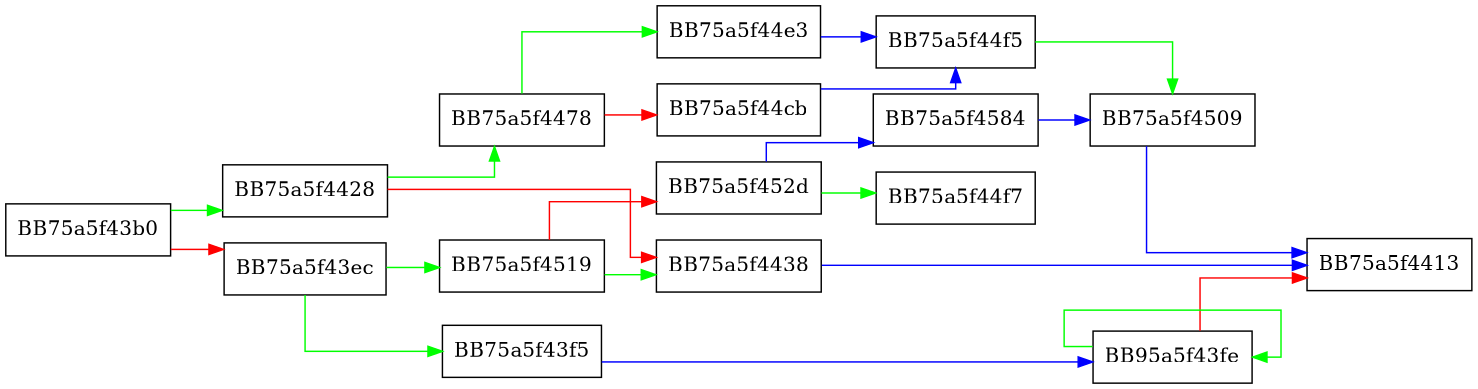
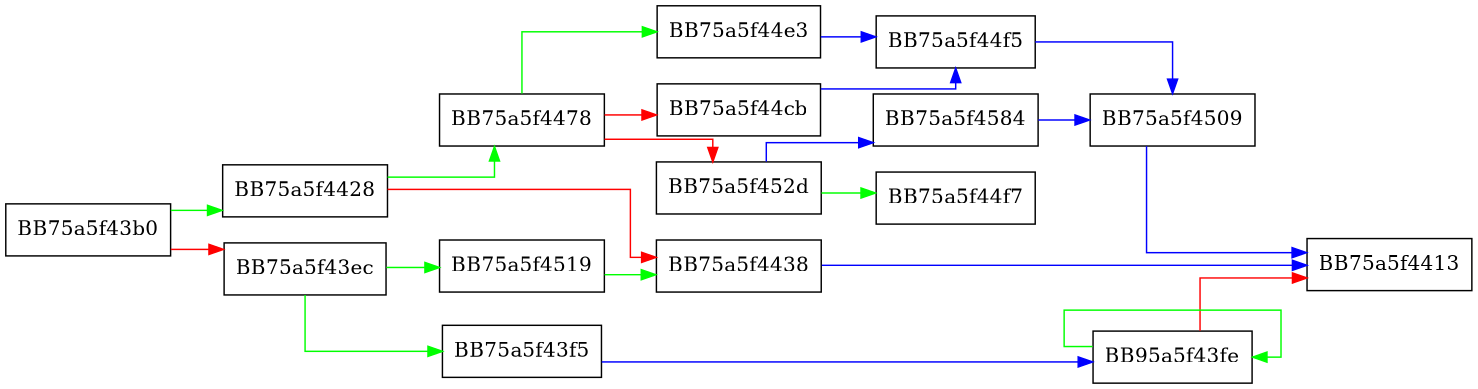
edge "BB75a5f44f5" -> "BB75a5f4509": color green -> blue
edge "BB75a5f4519" -> "BB75a5f452d": now "BB75a5f4478" -> "BB75a5f452d"
